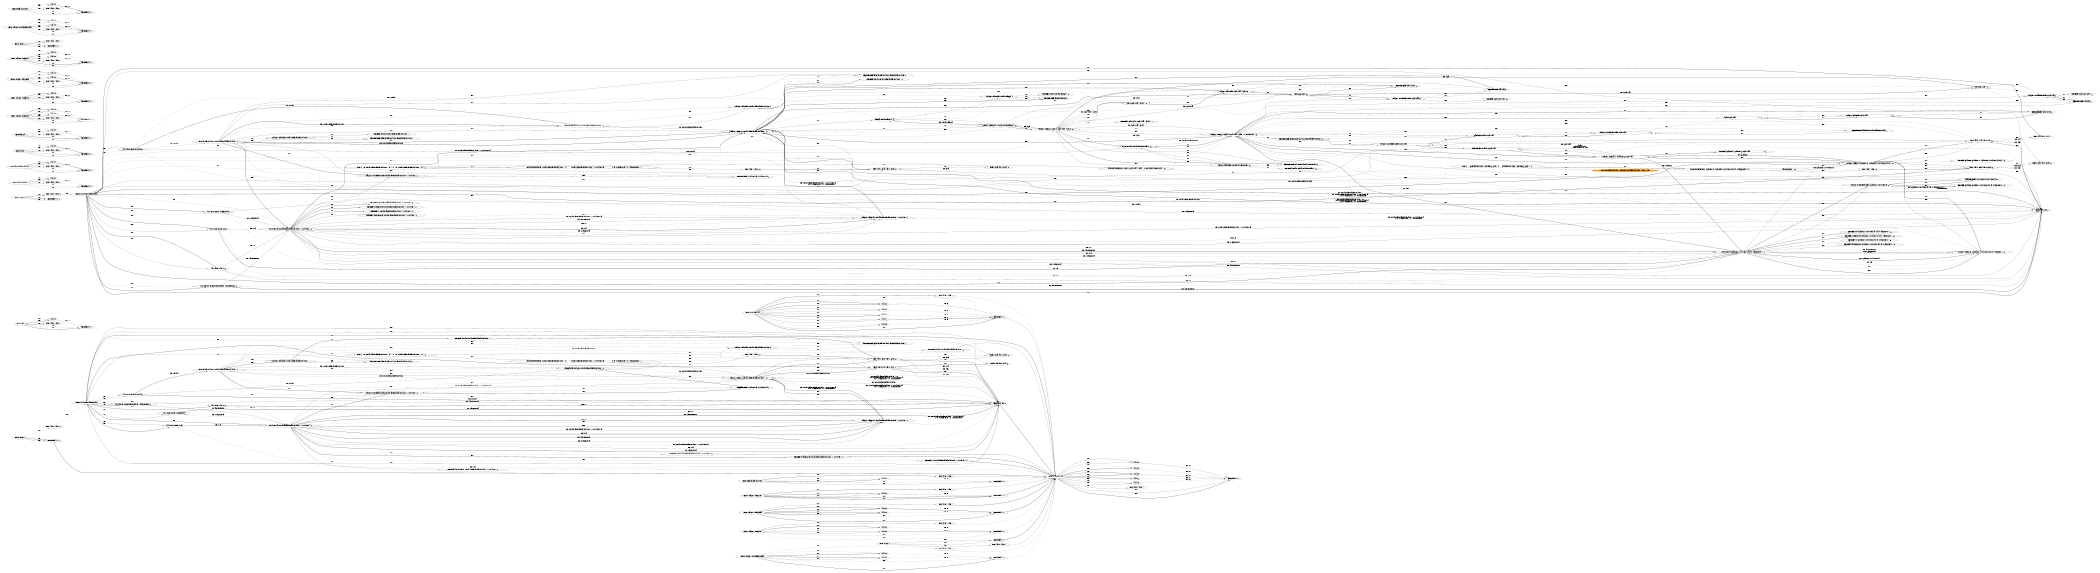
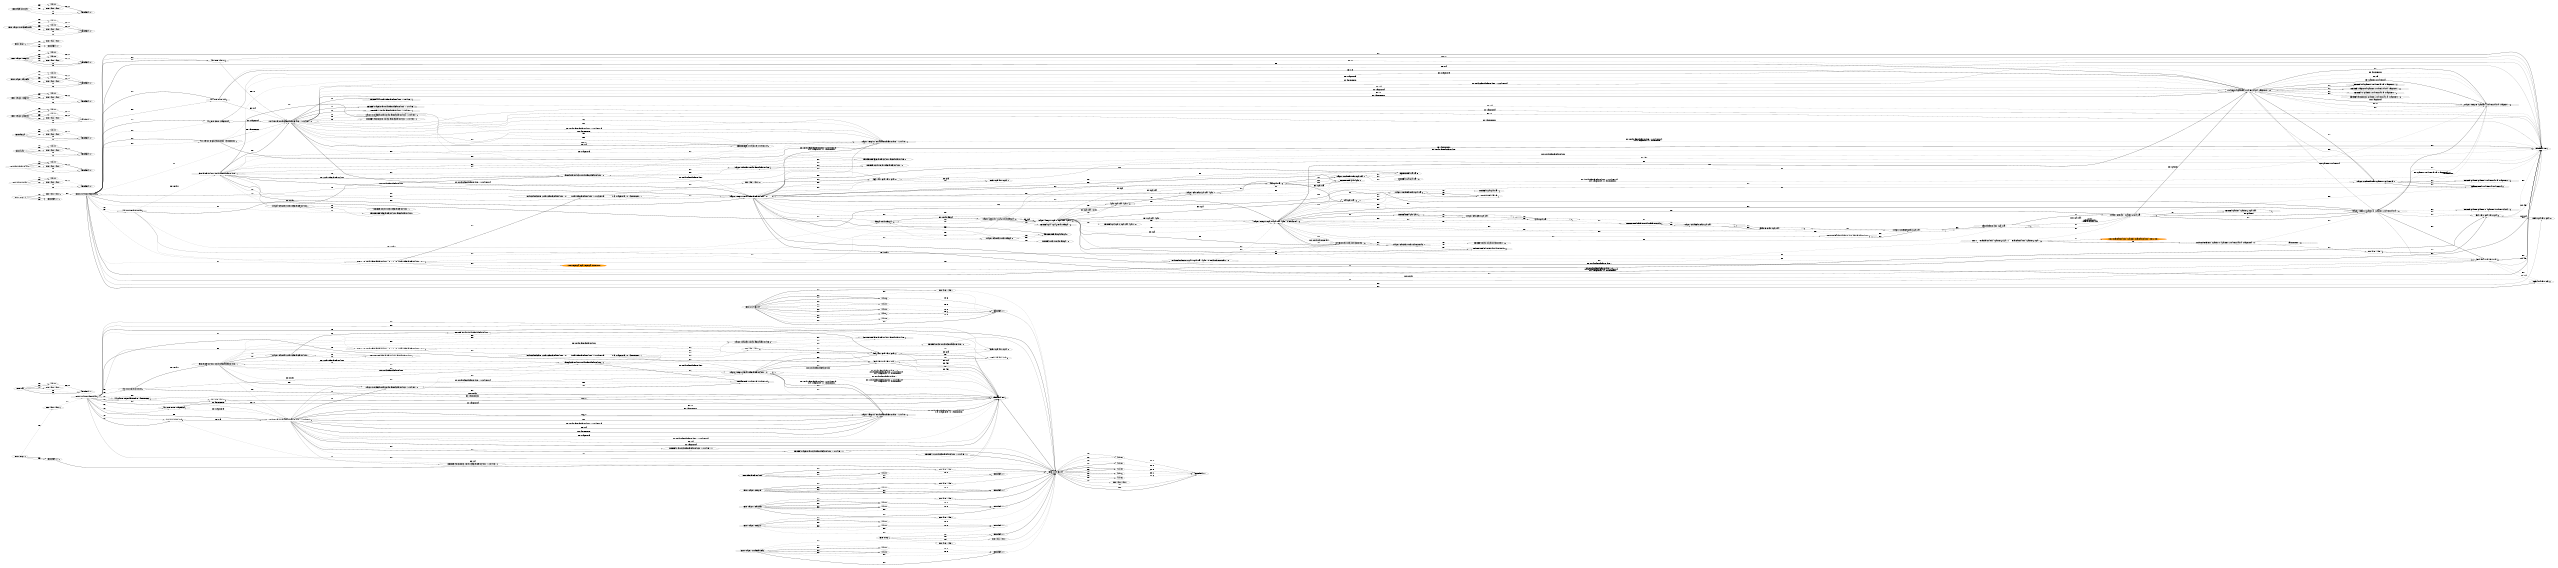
edge "(<operator>.logicalAnd,frame && frame->Tree().Parent())" -> "(IsPluginDocument,document.IsPluginDocument())": reversed
node "(IDENTIFIER,frame,* frame = document.GetFrame())": added
node "<(LOCAL,LocalFrame* frame: LocalFrame*)<SUB>12</SUB>>": added
